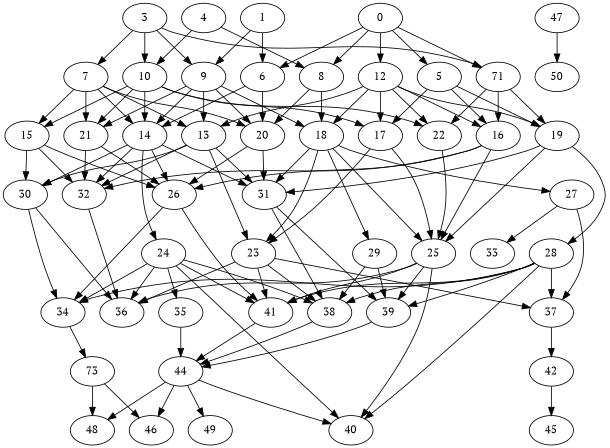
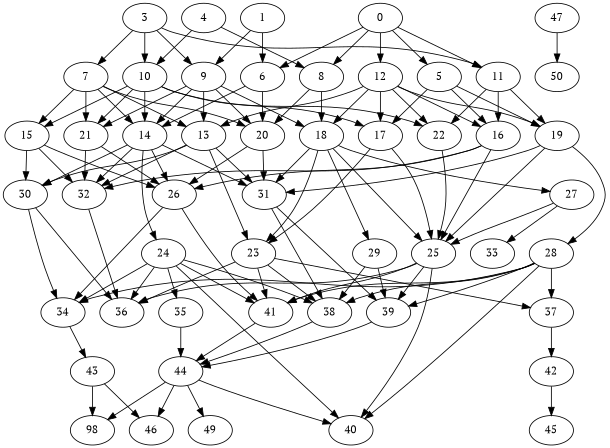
node "71": label "71" -> "11"
edge "27" -> "37": now "27" -> "25"
node "73": label "73" -> "43"
node "48": label "48" -> "98"
